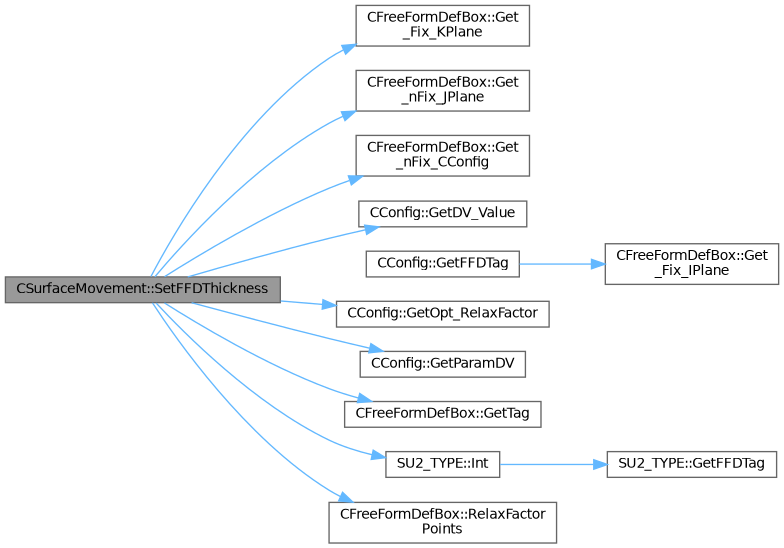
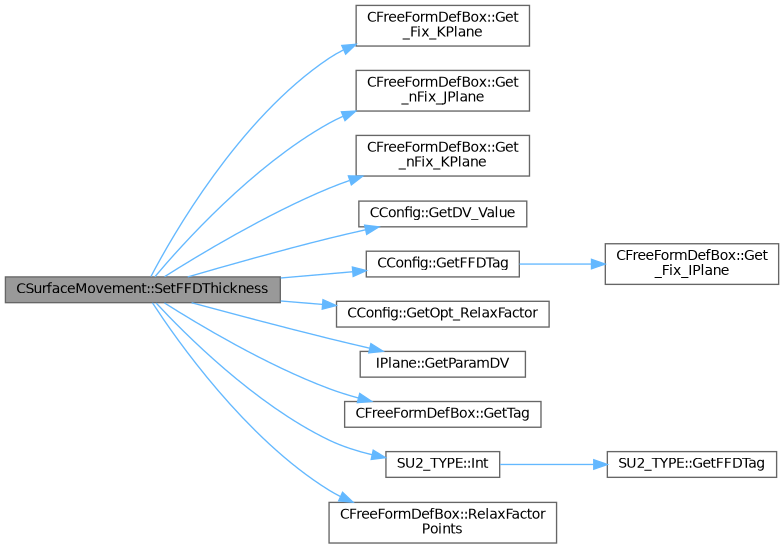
node "CFreeFormDefBox::Get _nFix_CConfig": label "CFreeFormDefBox::Get _nFix_CConfig" -> "CFreeFormDefBox::Get _nFix_KPlane"
edge "CSurfaceMovement::SetFFDThickness" -> "CConfig::GetFFDTag": added
node "CConfig::GetParamDV": label "CConfig::GetParamDV" -> "IPlane::GetParamDV"
